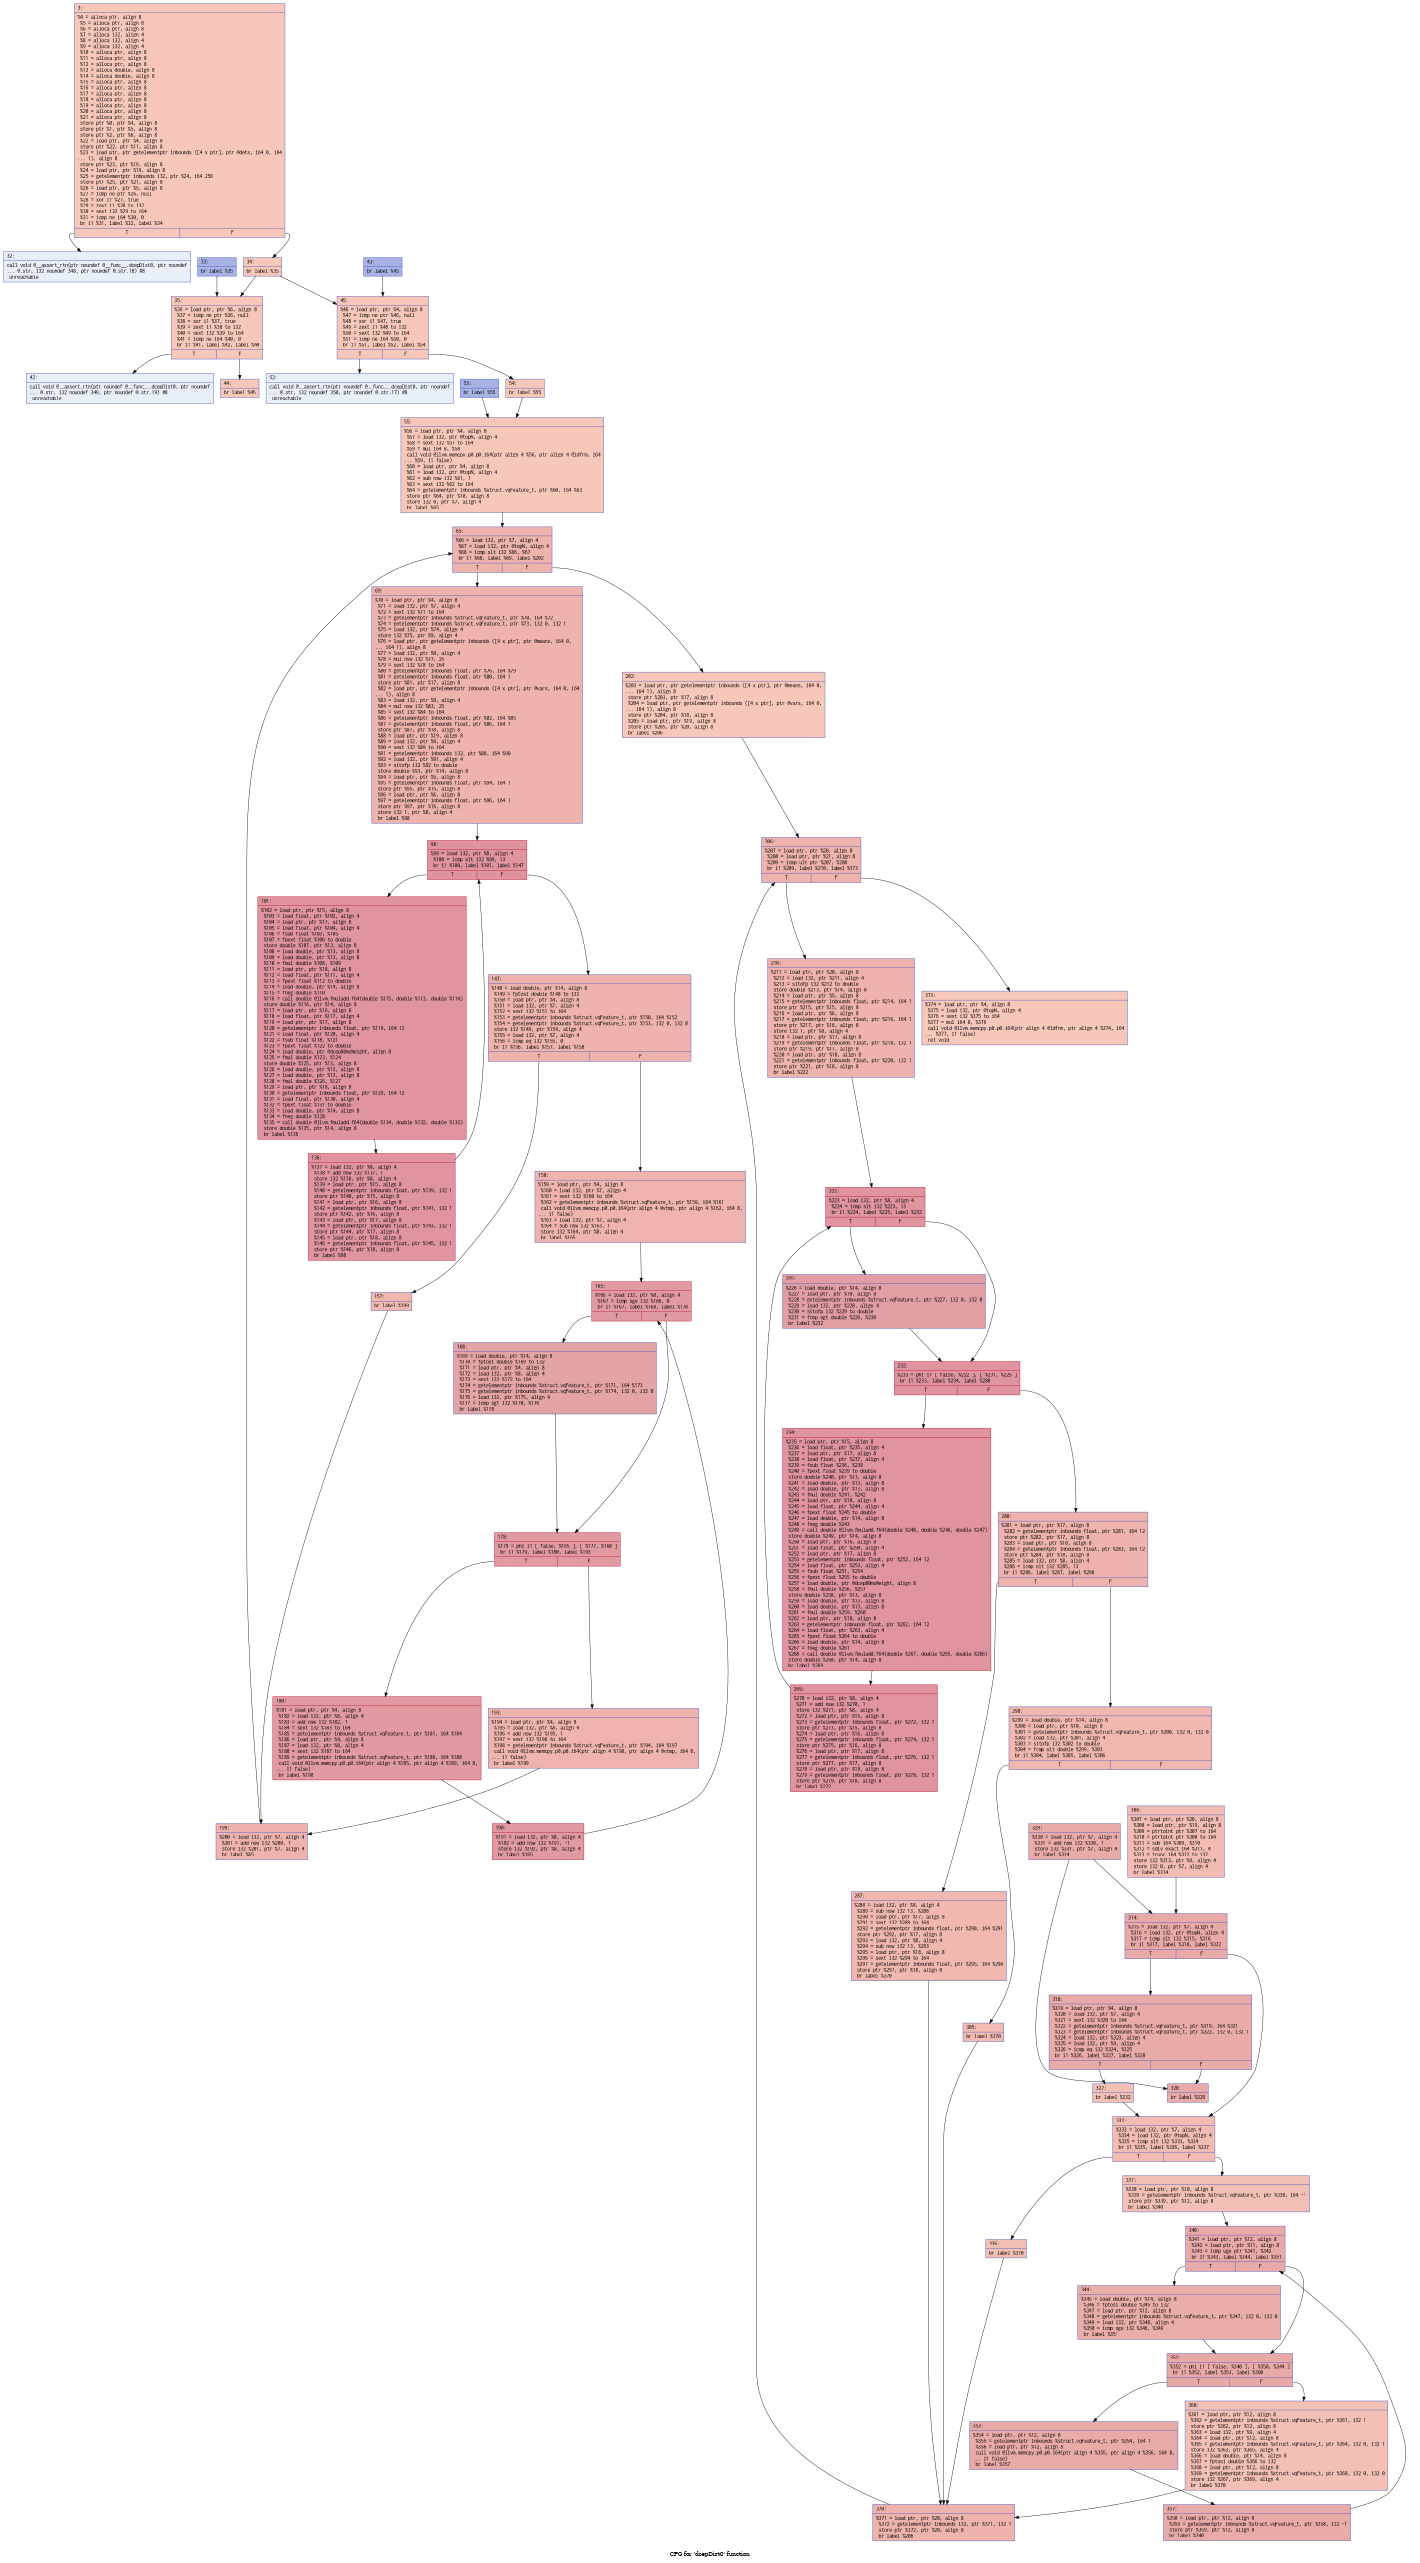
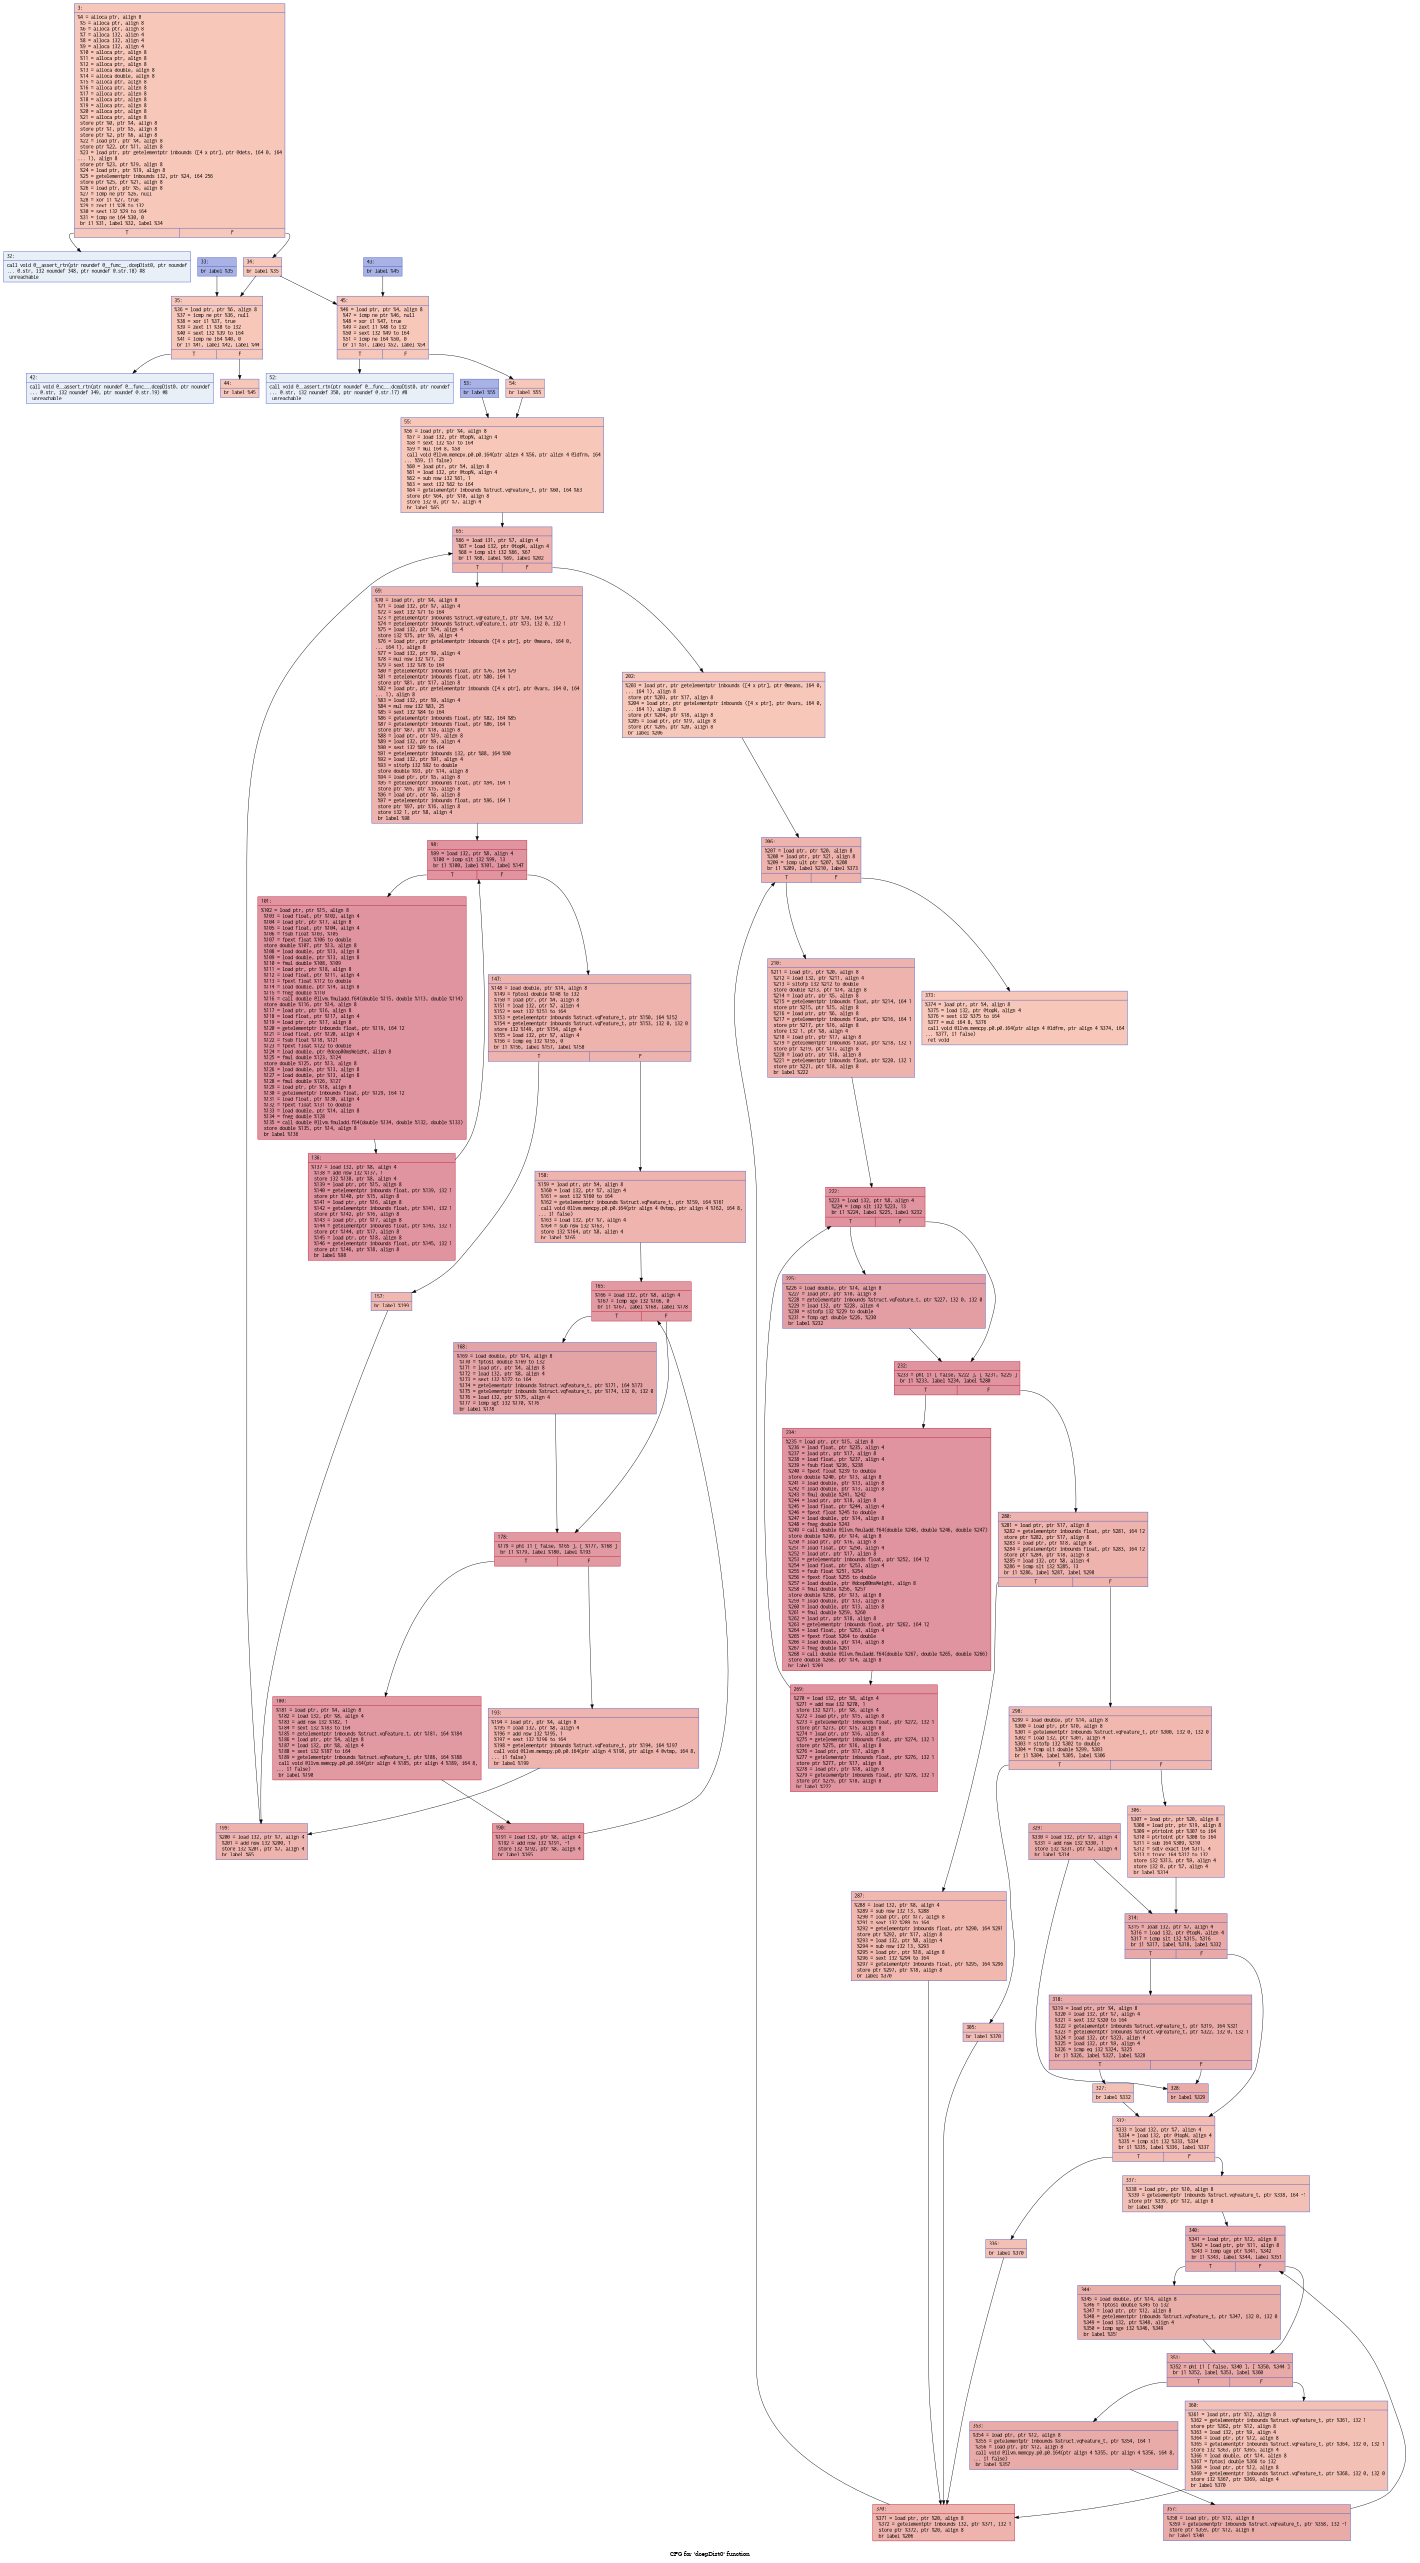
node "65:": text "%66 = load i32, ptr %7, align 4" -> "%66 = load i31, ptr %7, align 4"
edge "298:" -> "306:": added
node "370:": color #3d50c3ff -> #b70d28ff
